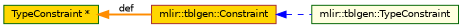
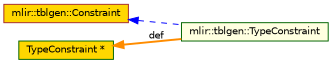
edge "mlir::tblgen::Constraint" -> "TypeConstraint *": now "mlir::tblgen::TypeConstraint" -> "TypeConstraint *"
